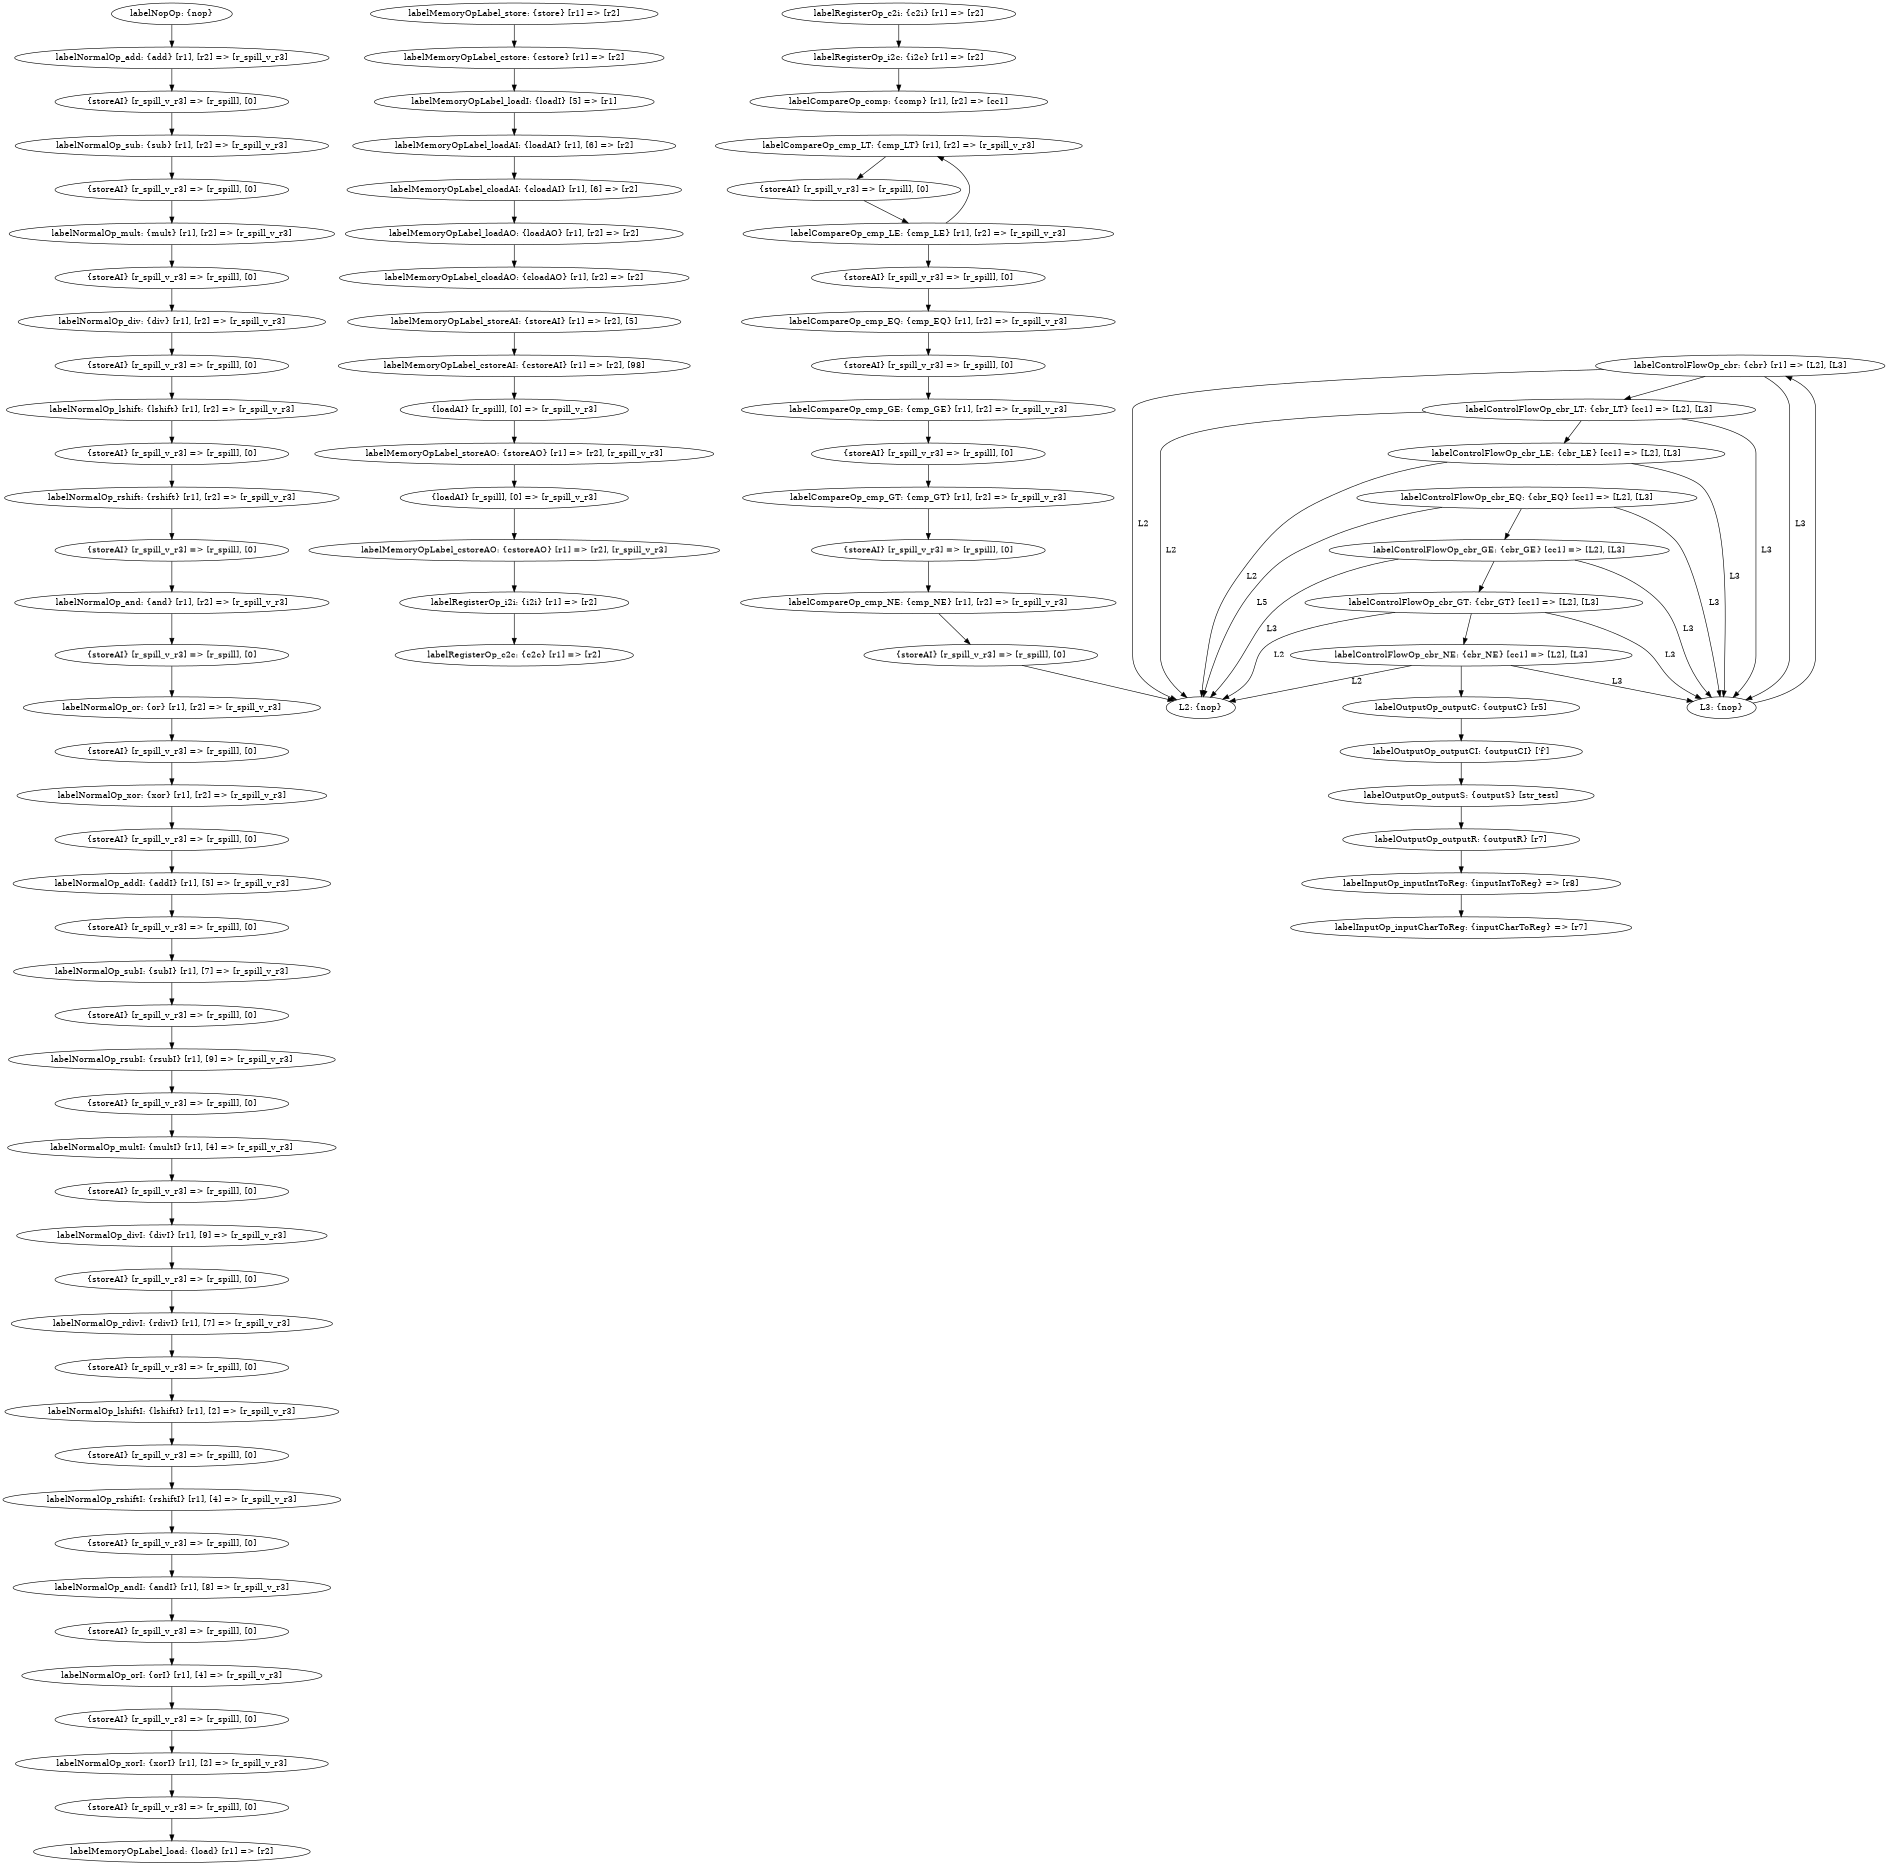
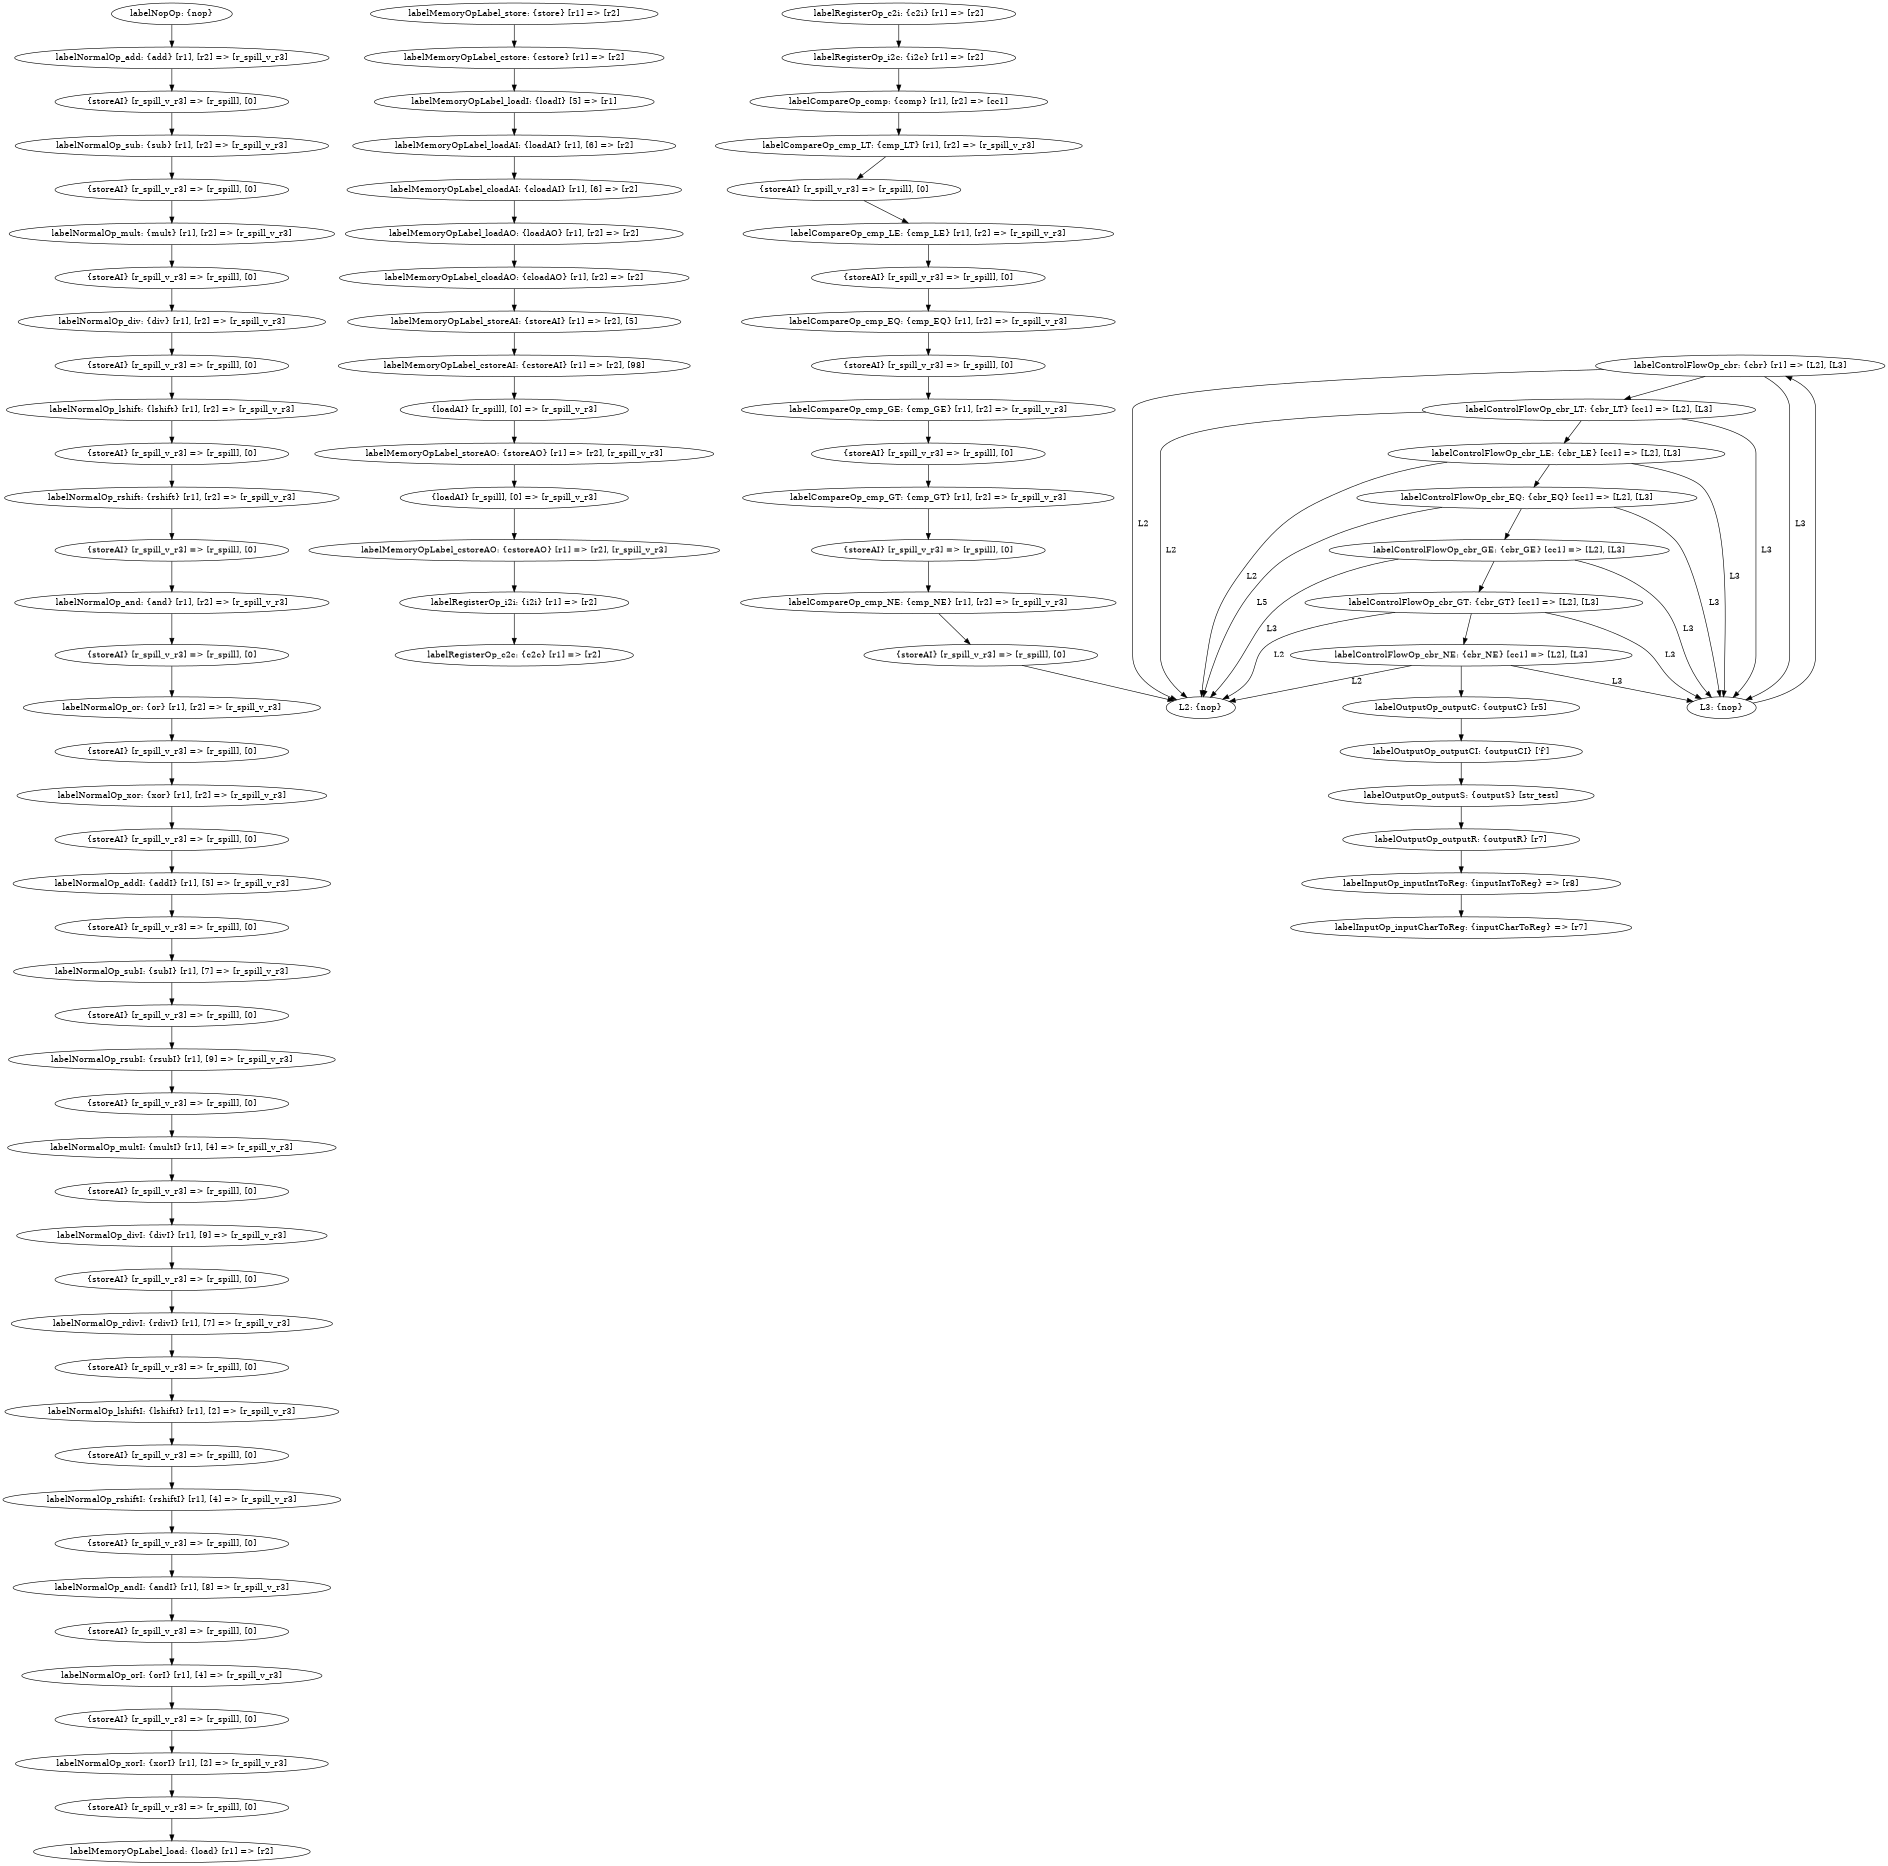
edge "labelCompareOp_cmp_LE: {cmp_LE} [r1], [r2] => [r_spill_v_r3]" -> "labelCompareOp_cmp_LT: {cmp_LT} [r1], [r2] => [r_spill_v_r3]": now "labelCompareOp_comp: {comp} [r1], [r2] => [cc1]" -> "labelCompareOp_cmp_LT: {cmp_LT} [r1], [r2] => [r_spill_v_r3]"
edge "labelMemoryOpLabel_cloadAO: {cloadAO} [r1], [r2] => [r2]" -> "labelMemoryOpLabel_storeAI: {storeAI} [r1] => [r2], [5]": added
edge "labelControlFlowOp_cbr_LE: {cbr_LE} [cc1] => [L2], [L3]" -> "labelControlFlowOp_cbr_EQ: {cbr_EQ} [cc1] => [L2], [L3]": added
